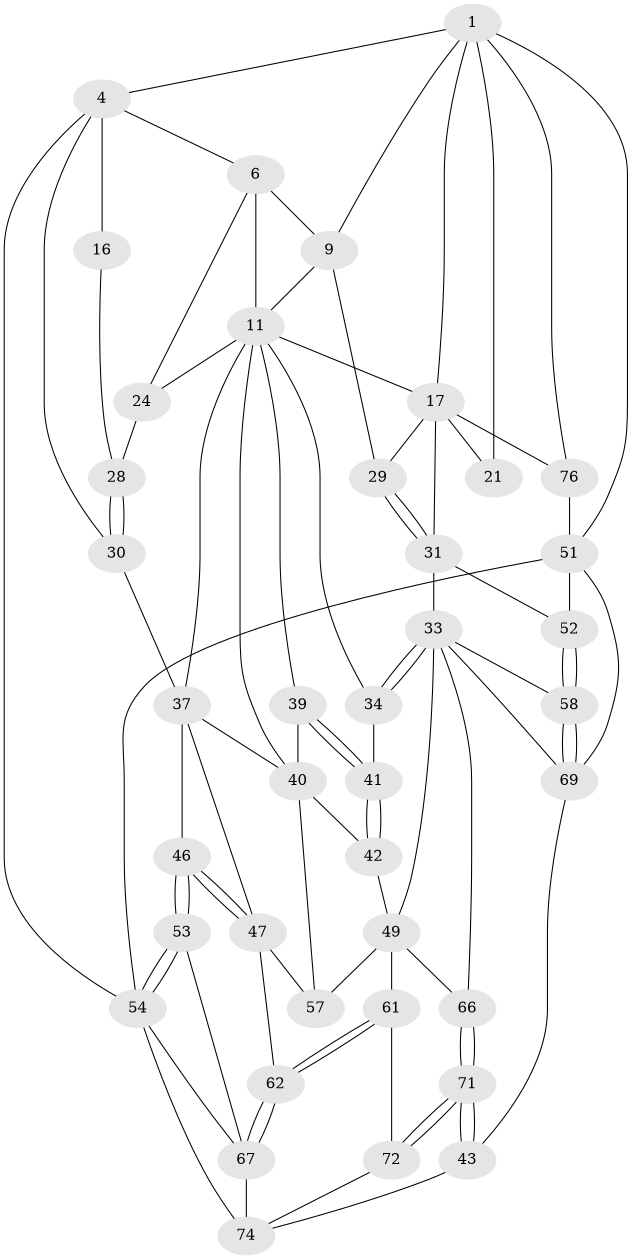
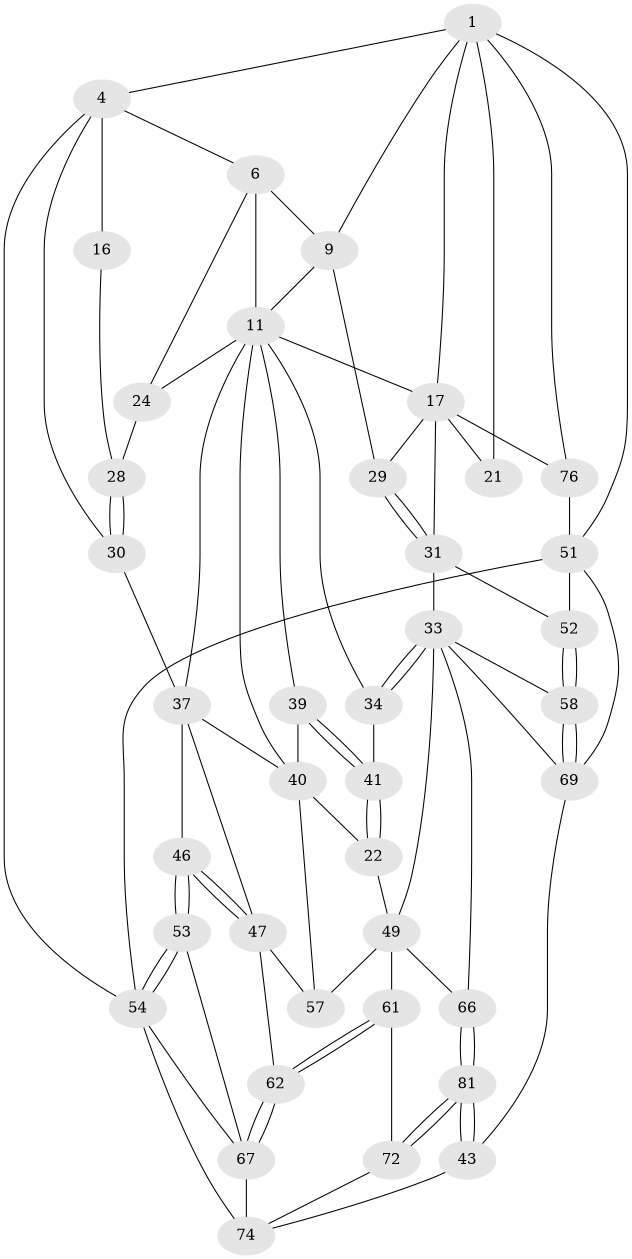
node "42": label "42" -> "22"
node "71": label "71" -> "81"
